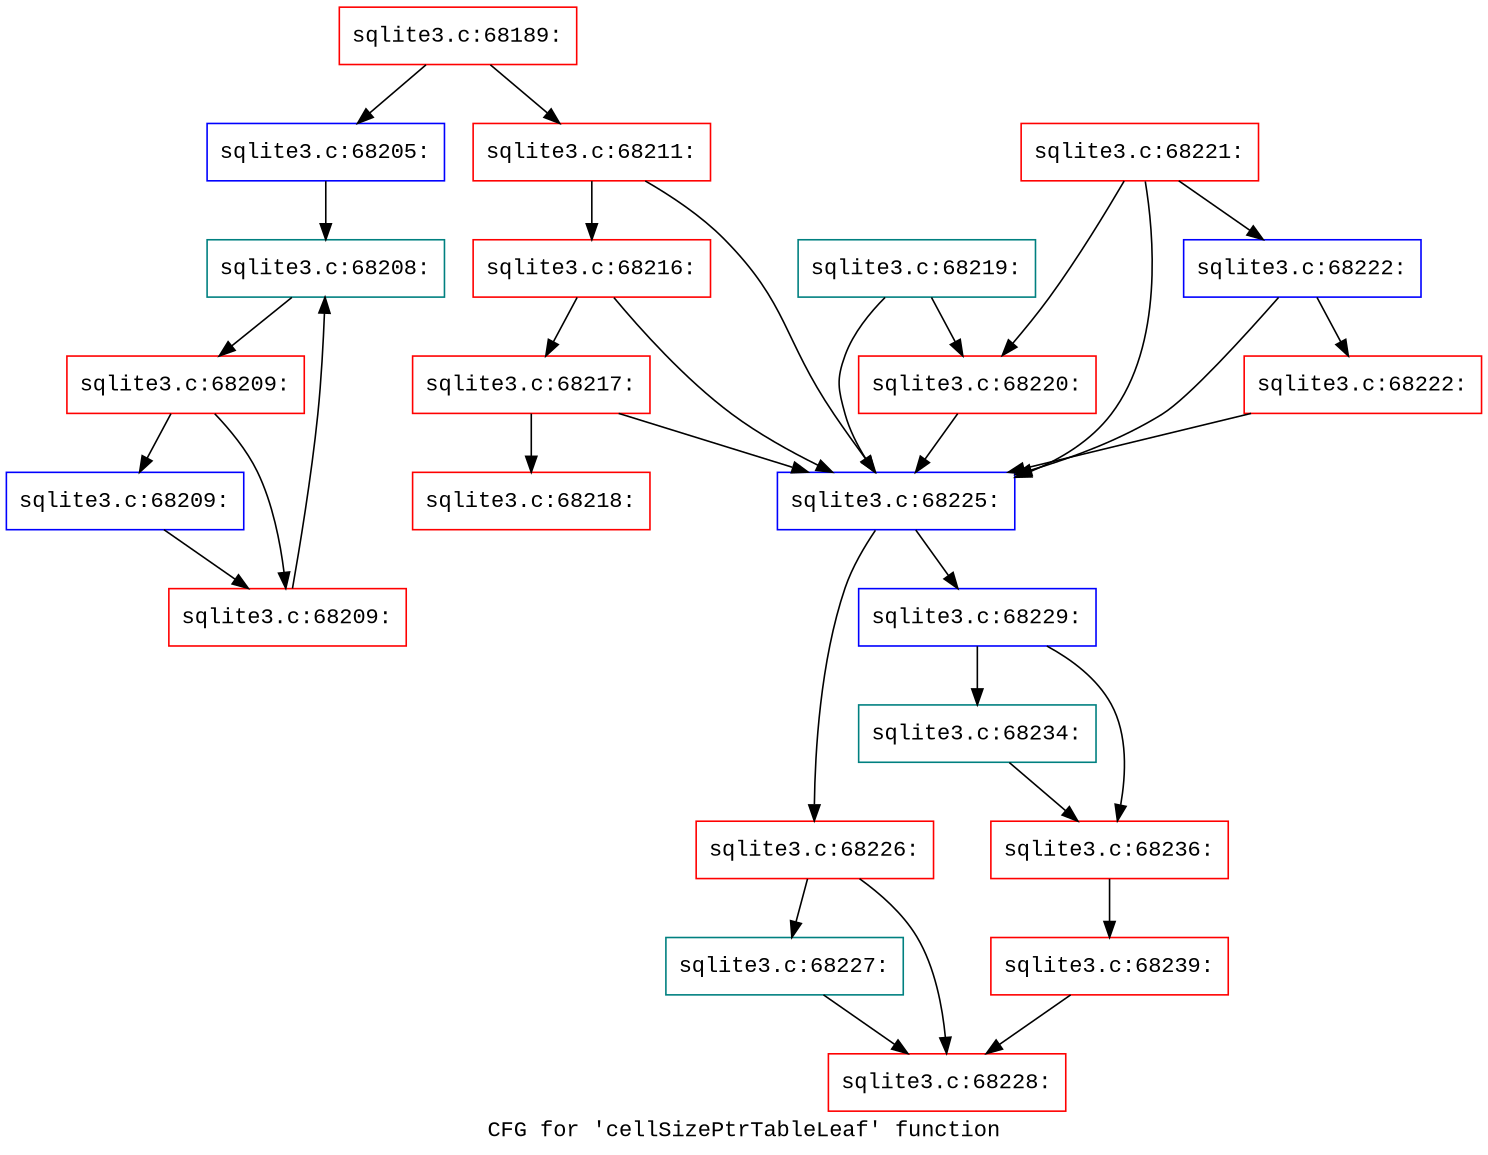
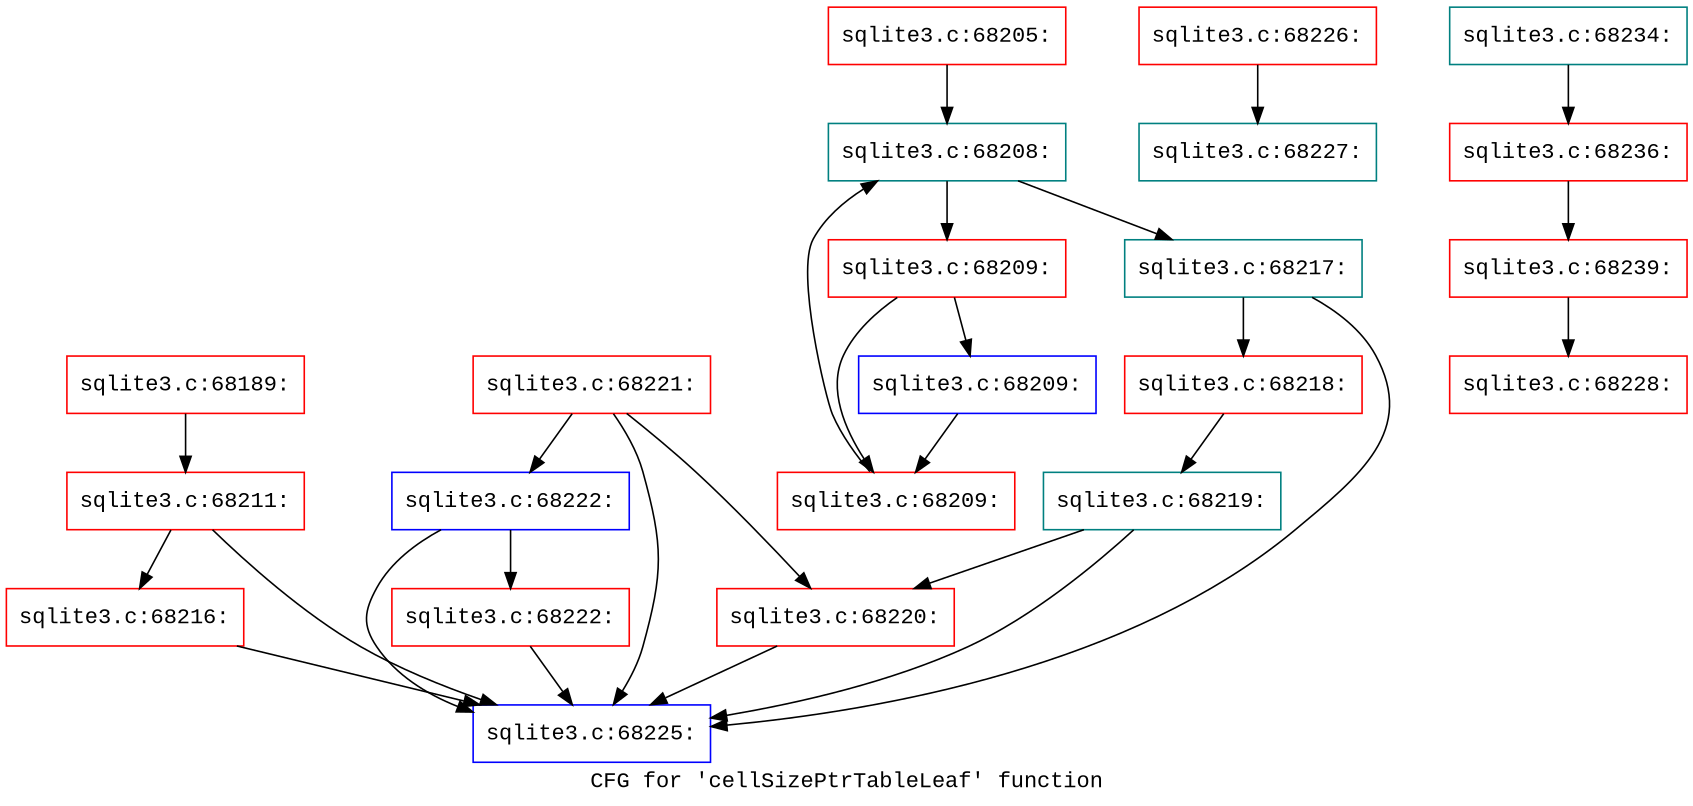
edge "sqlite3.c:68189:" -> "sqlite3.c:68205:": removed
node "sqlite3.c:68205:": color blue -> red
edge "sqlite3.c:68216:" -> "sqlite3.c:68217:": now "sqlite3.c:68208:" -> "sqlite3.c:68217:"
node "sqlite3.c:68217:": color red -> teal
edge "sqlite3.c:68218:" -> "sqlite3.c:68219:": added
node "sqlite3.c:68229:": removed
edge "sqlite3.c:68225:" -> "sqlite3.c:68226:": removed
edge "sqlite3.c:68226:" -> "sqlite3.c:68228:": removed
edge "sqlite3.c:68227:" -> "sqlite3.c:68228:": removed
